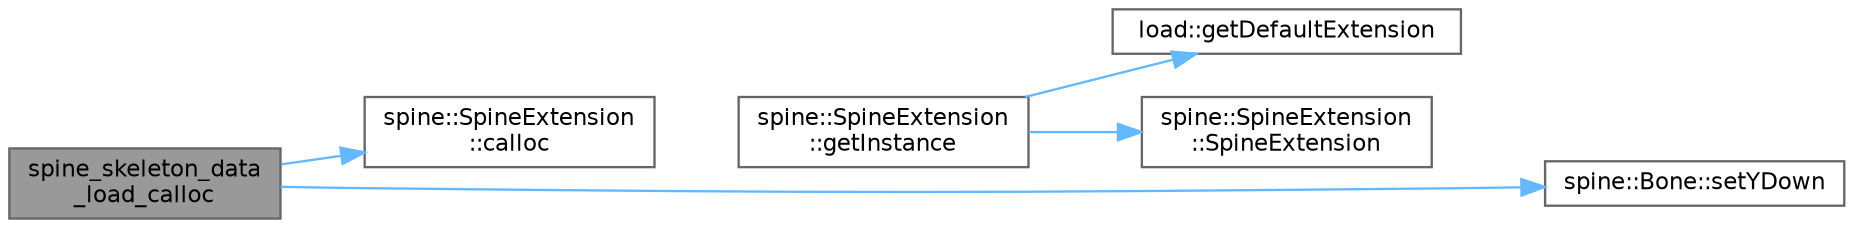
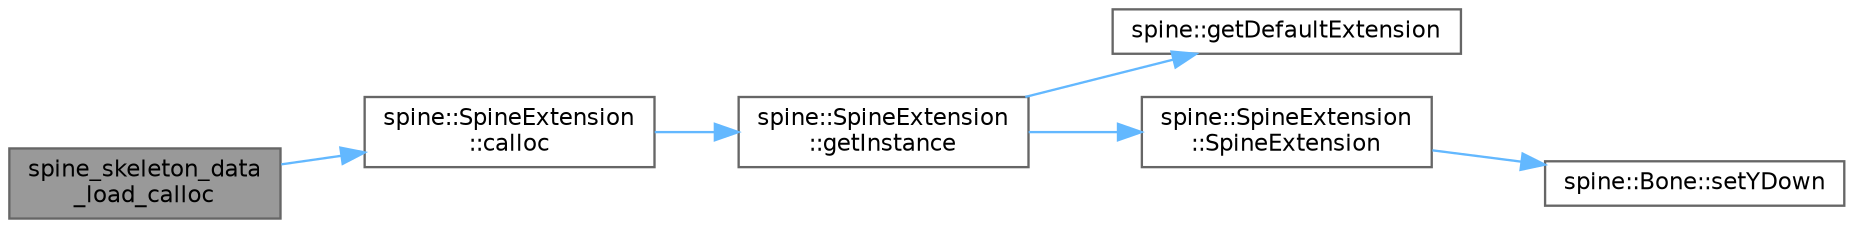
node "load::getDefaultExtension": label "load::getDefaultExtension" -> "spine::getDefaultExtension"
edge "spine::SpineExtension ::calloc" -> "spine::SpineExtension ::getInstance": added
edge "spine_skeleton_data _load_calloc" -> "spine::Bone::setYDown": now "spine::SpineExtension ::SpineExtension" -> "spine::Bone::setYDown"
